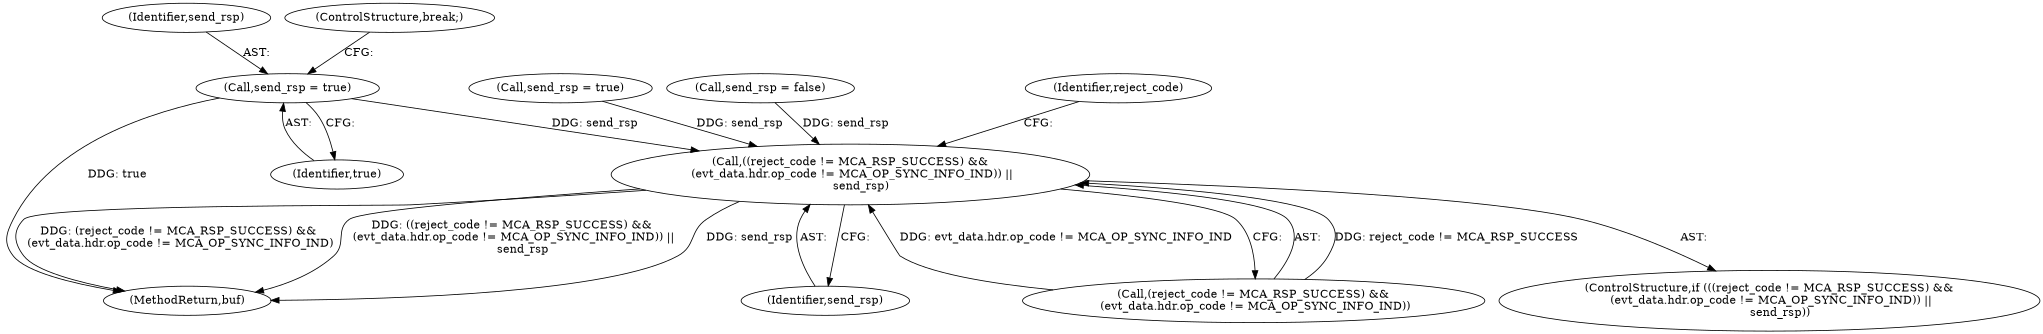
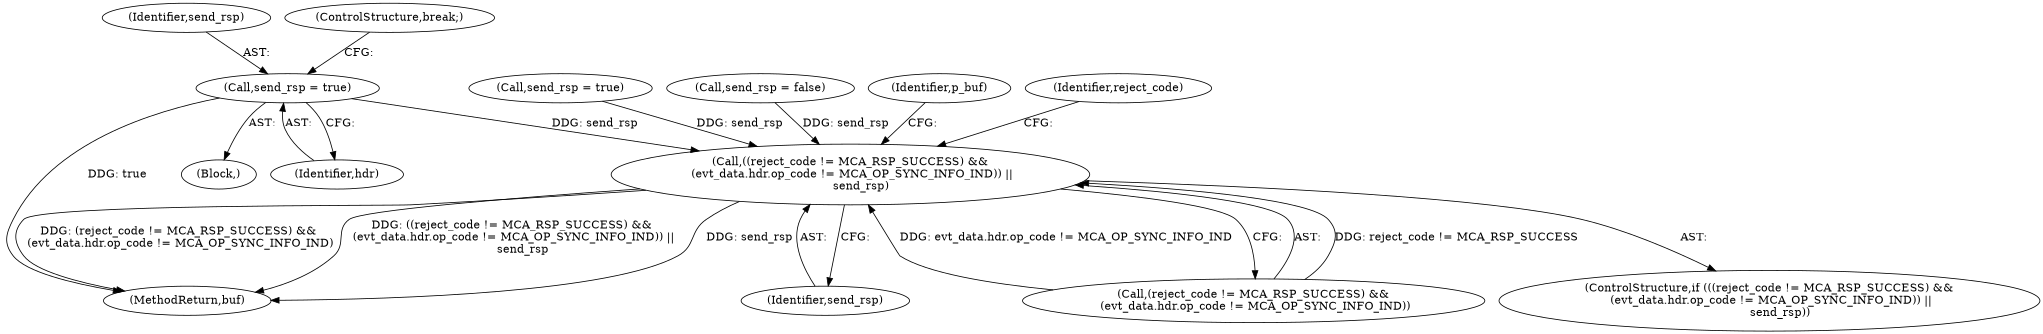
node "(Identifier,p_buf)": added
node "(Block,)": added
node "(Identifier,true)": label "(Identifier,true)" -> "(Identifier,hdr)"
